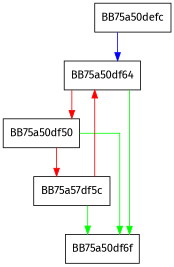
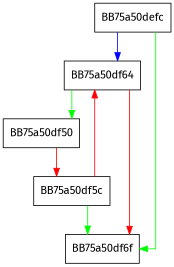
edge "BB75a50df64" -> "BB75a50df50": color red -> green
edge "BB75a50df64" -> "BB75a50df6f": color green -> red
edge "BB75a50df50" -> "BB75a50df6f": now "BB75a50defc" -> "BB75a50df6f"
node "BB75a57df5c": label "BB75a57df5c" -> "BB75a50df5c"
